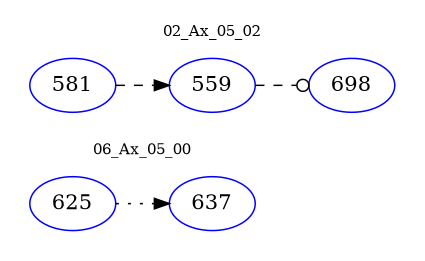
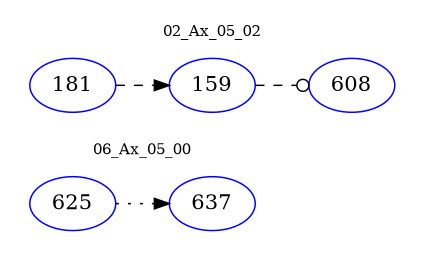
node "581": label "581" -> "181"
node "559": label "559" -> "159"
node "698": label "698" -> "608"
